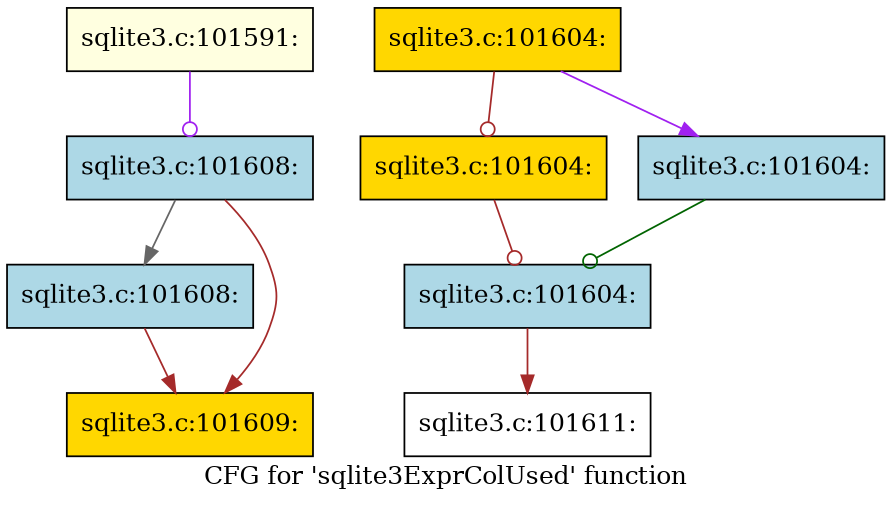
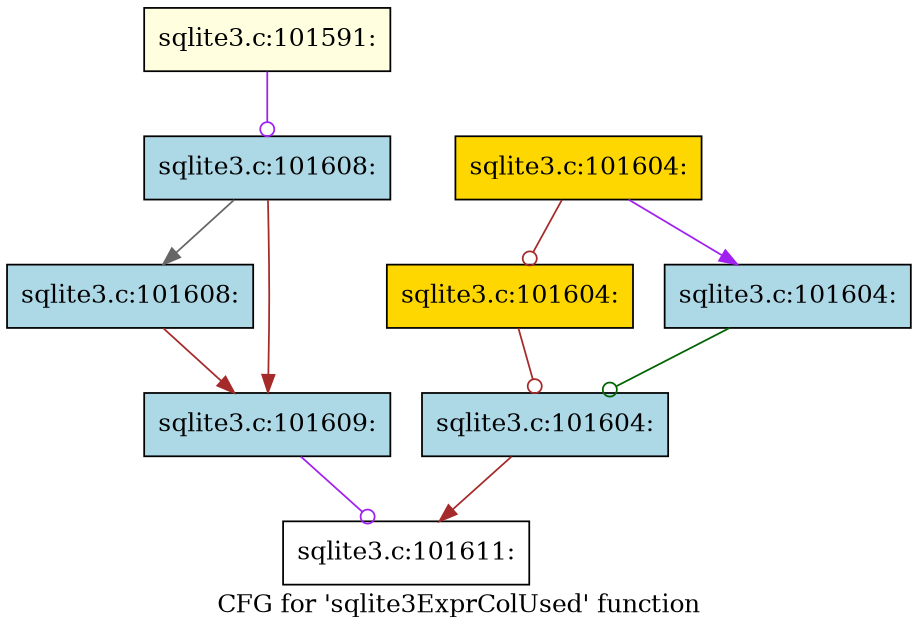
node "sqlite3.c:101609:": fillcolor gold -> lightblue
edge "sqlite3.c:101609:" -> "sqlite3.c:101611:": added
